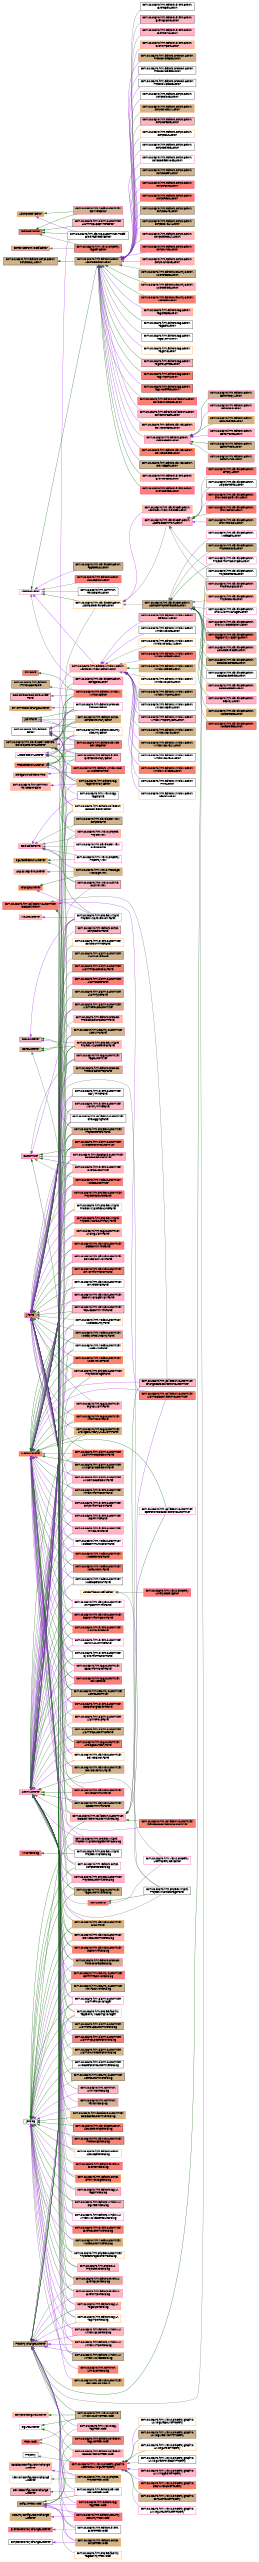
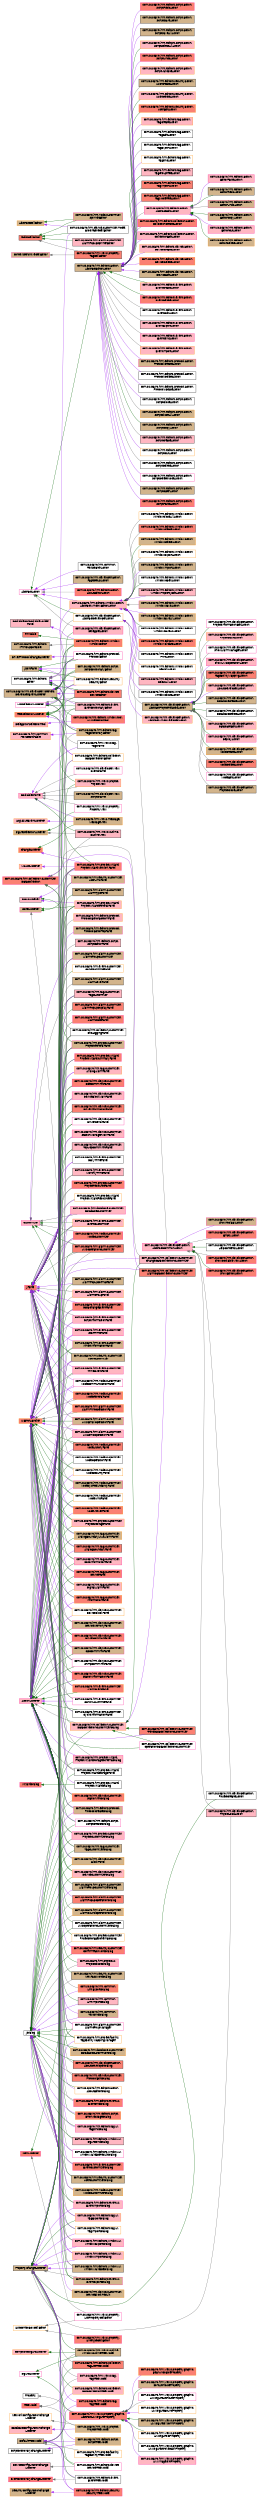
edge "com.sc.scairo.hmi.editors.action. AbstractEditorAction" -> "com.sc.scairo.hmi.editors.script.action. ScriptCopyAction": reversed
node "com.sc.scairo.hmi.project.wizard. ProjectWizardNetworkPanel": fillcolor white -> salmon
edge "ItemListener" -> "ActionListener": now "com.sc.scairo.hmi.common. HmiExportDialog" -> "ActionListener"
